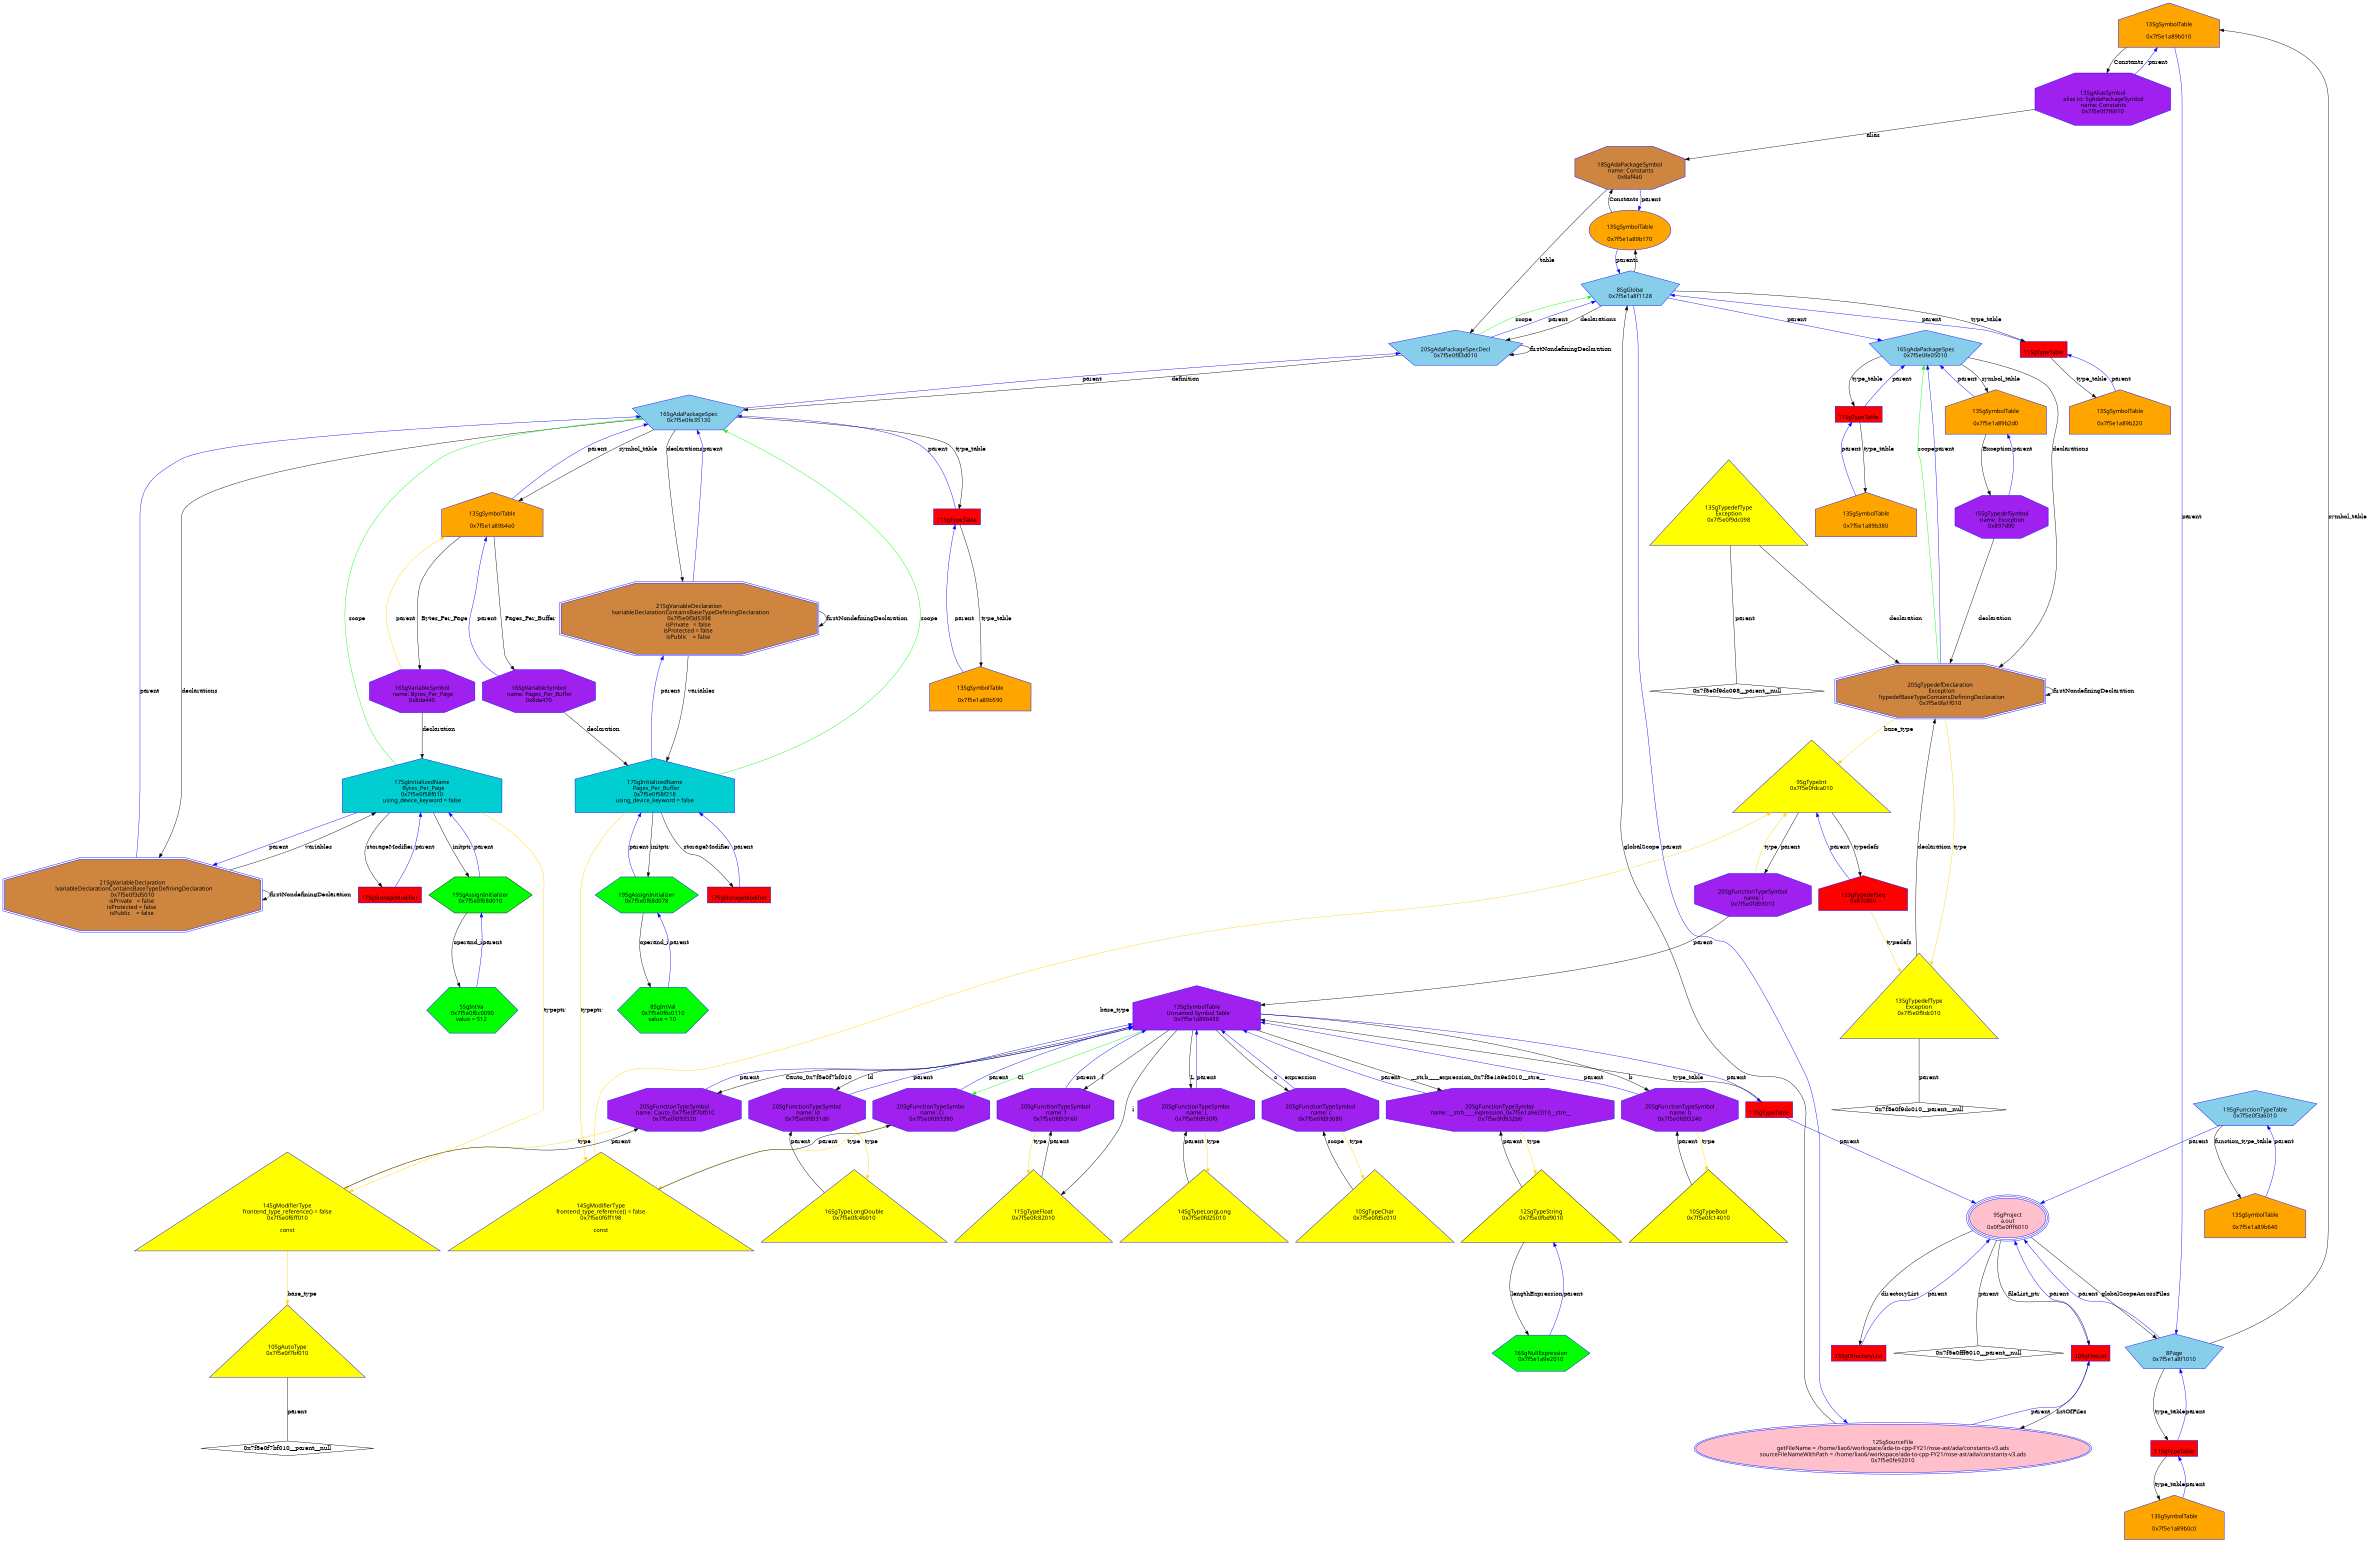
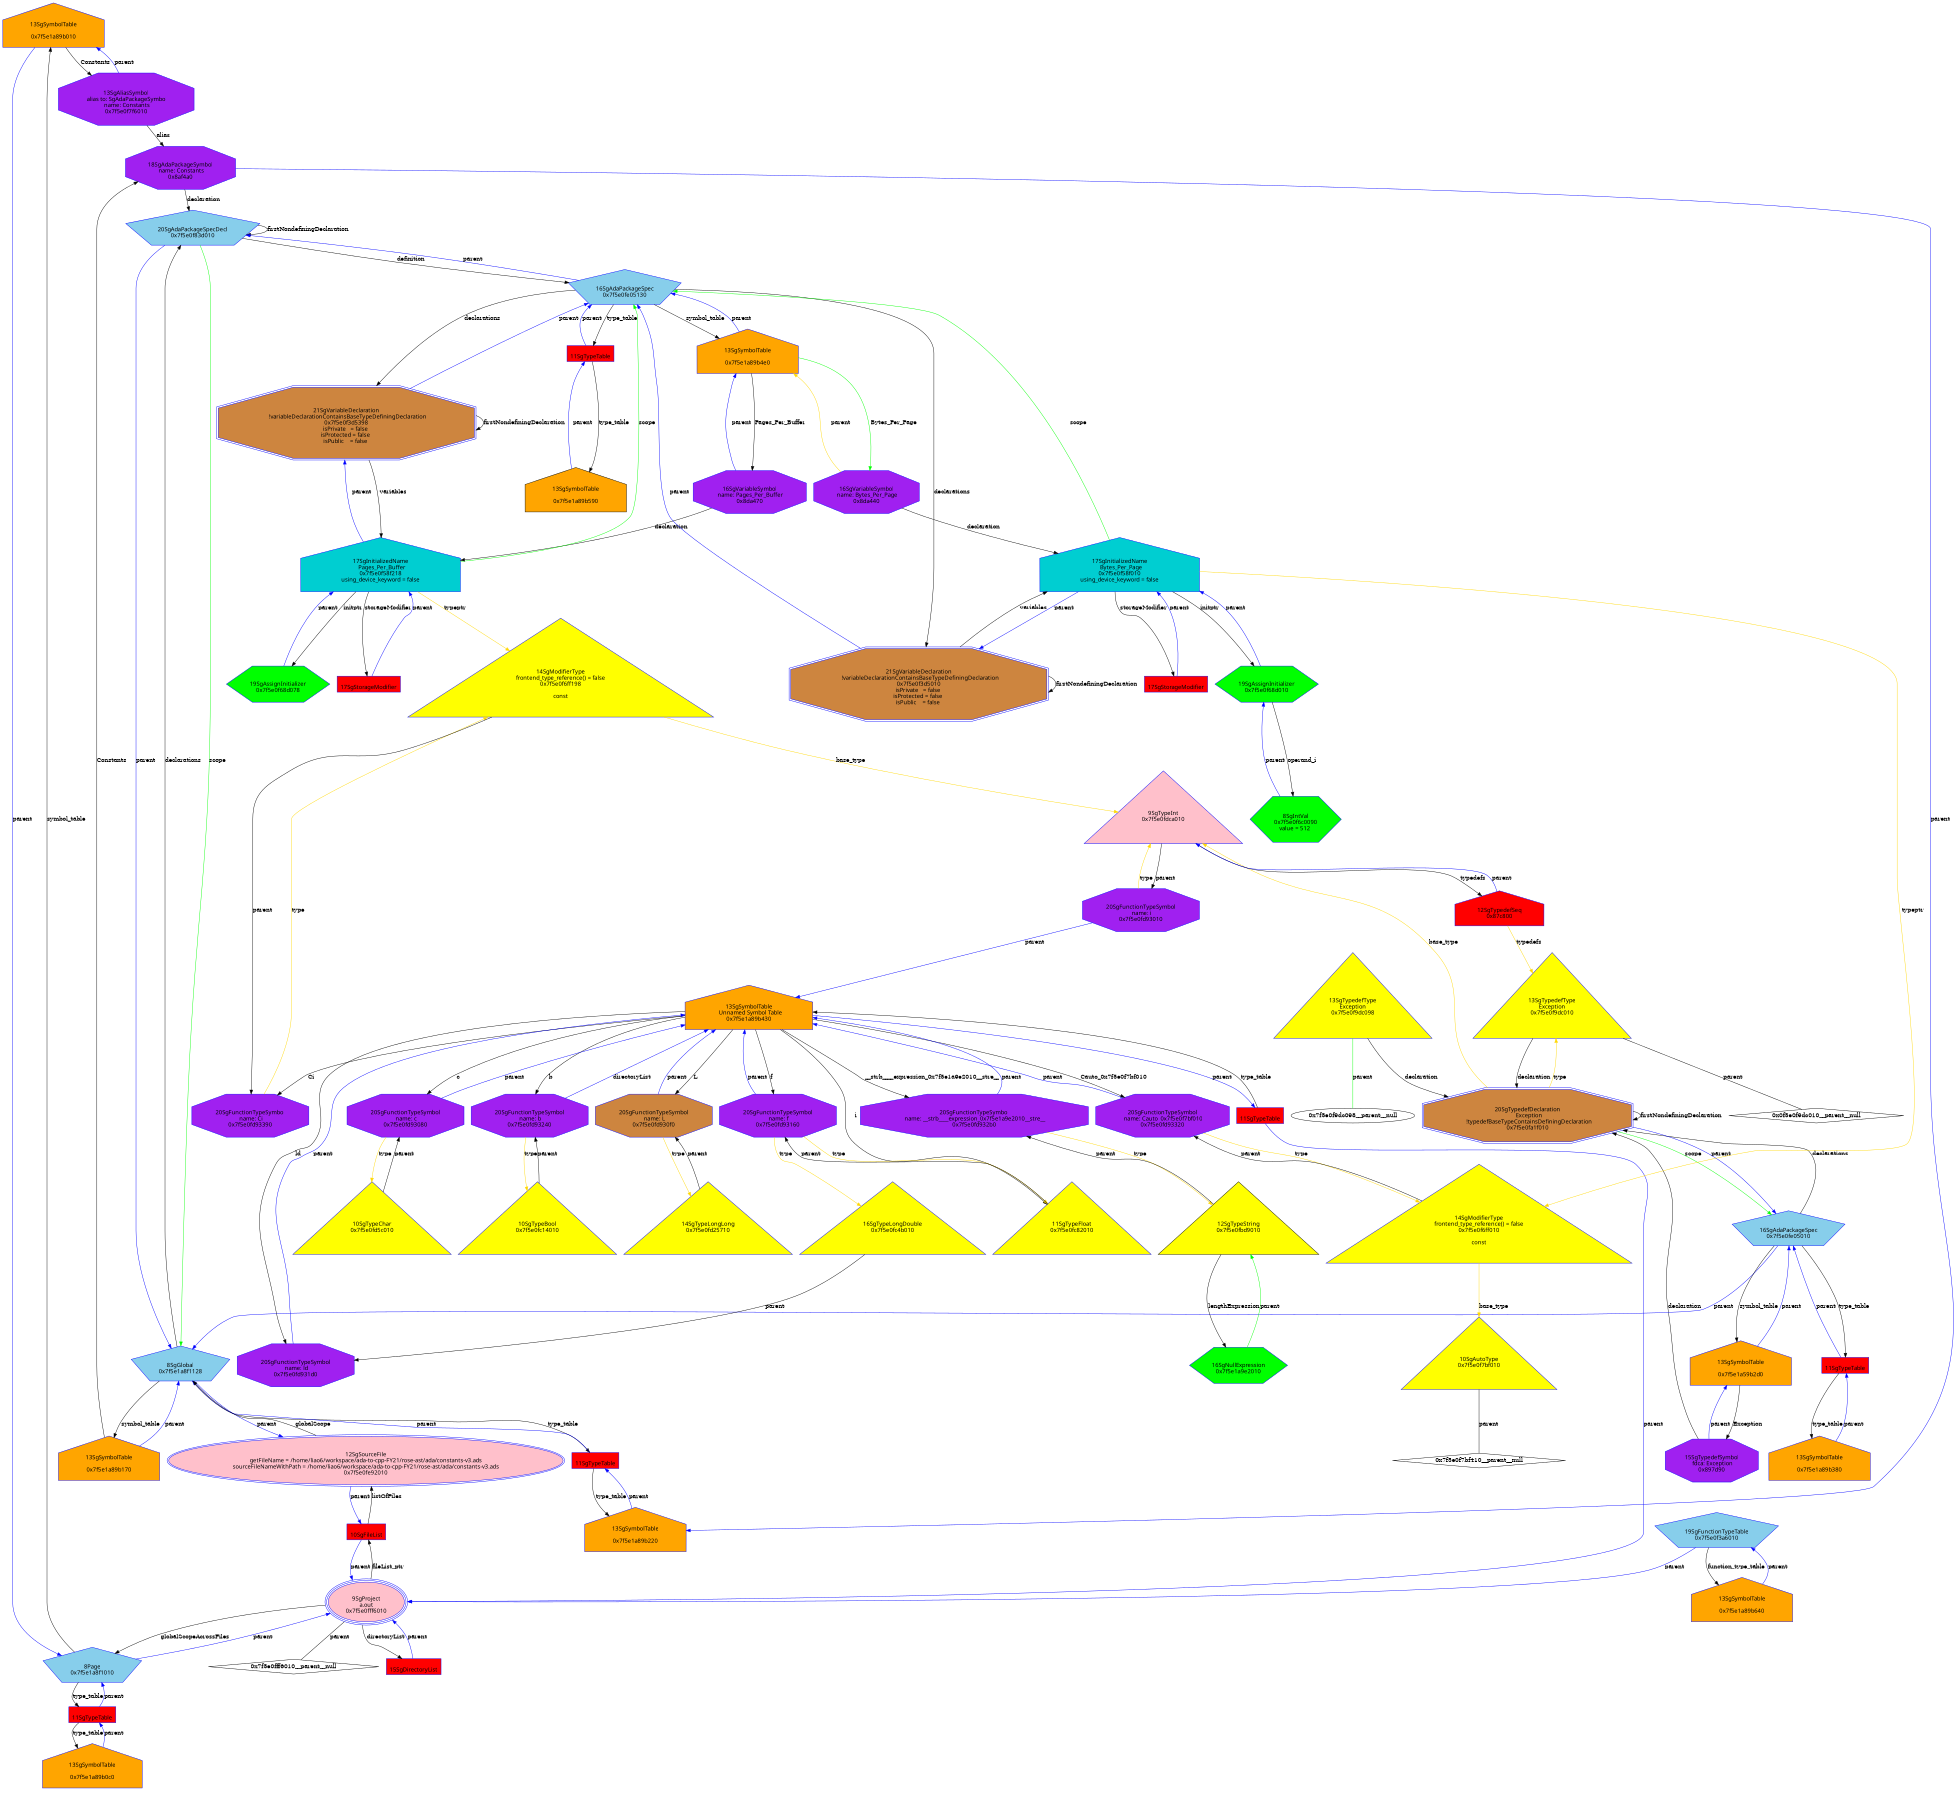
node "18SgAdaPackageSymbol name: Constants 0x8af4a0": fillcolor peru -> purple
edge "18SgAdaPackageSymbol name: Constants 0x8af4a0" -> "13SgSymbolTable 0x7f5e1a89b170": now "18SgAdaPackageSymbol name: Constants 0x8af4a0" -> "13SgSymbolTable 0x7f5e1a89b220"
node "13SgSymbolTable 0x7f5e1a89b170": shape ellipse -> house
edge "18SgAdaPackageSymbol name: Constants 0x8af4a0" -> "20SgAdaPackageSpecDecl 0x7f5e0f83d010": label "table" -> "declaration"
edge "8SgGlobal 0x7f5e1a8f1128" -> "13SgSymbolTable 0x7f5e1a89b170": label "i" -> "symbol_table"
edge "8SgGlobal 0x7f5e1a8f1128" -> "16SgAdaPackageSpec 0x7f5e0fe05010": reversed
node "16SgAdaPackageSpec 0x7f5e0fe35130": label "16SgAdaPackageSpec 0x7f5e0fe35130" -> "16SgAdaPackageSpec 0x7f5e0fe05130"
node "13SgSymbolTable 0x7f5e1a89b2d0": label "13SgSymbolTable 0x7f5e1a89b2d0" -> "13SgSymbolTable 0x7f5e1a59b2d0"
node "15SgTypedefSymbol name: Exception 0x897d90": label "15SgTypedefSymbol name: Exception 0x897d90" -> "15SgTypedefSymbol fdca: Exception 0x897d90"
edge "13SgSymbolTable 0x7f5e1a89b4e0" -> "16SgVariableSymbol name: Bytes_Per_Page 0x8da440": color black -> green
edge "13SgTypedefType Exception 0x7f5e0f9dc098" -- "0x7f5e0f9dc098__parent__null": color black -> green
node "13SgSymbolTable 0x7f5e1a89b590": color blue -> black
node "0x7f5e0f9dc098__parent__null": shape diamond -> ellipse
node "9SgTypeInt 0x7f5e0fdca010": fillcolor yellow -> pink
node "19SgAssignInitializer 0x7f5e0f68d010": color black -> blue
edge "20SgFunctionTypeSymbol name: i 0x7f5e0fd93010" -> "13SgSymbolTable Unnamed Symbol Table 0x7f5e1a89b430": color black -> blue
node "5SgIntVal 0x7f5e0f6c0090 value = 512": label "5SgIntVal 0x7f5e0f6c0090 value = 512" -> "8SgIntVal 0x7f5e0f6c0090 value = 512"
node "8SgIntVal 0x7f5e0f6c0110 value = 10": removed
node "13SgSymbolTable Unnamed Symbol Table 0x7f5e1a89b430": fillcolor purple -> orange
edge "20SgFunctionTypeSymbol name: Ci 0x7f5e0fd93390" -> "13SgSymbolTable Unnamed Symbol Table 0x7f5e1a89b430": removed, label "parent"
edge "13SgSymbolTable Unnamed Symbol Table 0x7f5e1a89b430" -> "20SgFunctionTypeSymbol name: Ci 0x7f5e0fd93390": color green -> black
edge "20SgFunctionTypeSymbol name: c 0x7f5e0fd93080" -> "13SgSymbolTable Unnamed Symbol Table 0x7f5e1a89b430": label "expression" -> "parent"
edge "20SgFunctionTypeSymbol name: b 0x7f5e0fd93240" -> "13SgSymbolTable Unnamed Symbol Table 0x7f5e1a89b430": label "parent" -> "directoryList"
node "20SgFunctionTypeSymbol name: L 0x7f5e0fd930f0": fillcolor purple -> peru
node "0x7f5e0f9dc010__parent__null": label "0x7f5e0f9dc010__parent__null" -> "0x0f5e0f9dc010__parent__null"
edge "10SgTypeChar 0x7f5e0fd5c010" -> "20SgFunctionTypeSymbol name: c 0x7f5e0fd93080": label "scope" -> "parent"
edge "20SgFunctionTypeSymbol name: ld 0x7f5e0fd931d0" -> "16SgTypeLongDouble 0x7f5e0fc4b010": now "20SgFunctionTypeSymbol name: f 0x7f5e0fd93160" -> "16SgTypeLongDouble 0x7f5e0fc4b010"
node "14SgTypeLongLong 0x7f5e0fd25010": label "14SgTypeLongLong 0x7f5e0fd25010" -> "14SgTypeLongLong 0x7f5e0fd25710"
node "10SgTypeBool 0x7f5e0fc14010": color black -> blue
node "9SgProject a.out 0x0f5e0fff6010": label "9SgProject a.out 0x0f5e0fff6010" -> "9SgProject a.out 0x7f5e0fff6010"
edge "16SgNullExpression 0x7f5e1a9e2010" -> "12SgTypeString 0x7f5e0fbd9010": color blue -> green
node "0x7f5e0f7bf010__parent__null": label "0x7f5e0f7bf010__parent__null" -> "0x7f5e0f7bf410__parent__null"
